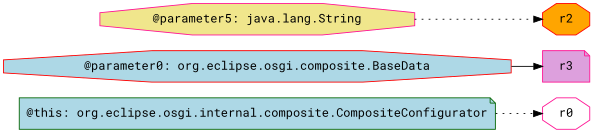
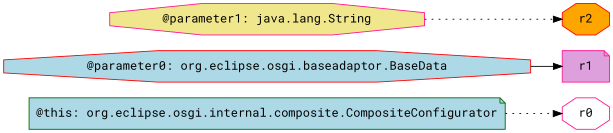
node "@parameter5: java.lang.String": label "@parameter5: java.lang.String" -> "@parameter1: java.lang.String"
node "@parameter0: org.eclipse.osgi.composite.BaseData": label "@parameter0: org.eclipse.osgi.composite.BaseData" -> "@parameter0: org.eclipse.osgi.baseadaptor.BaseData"
node "r3": label "r3" -> "r1"
